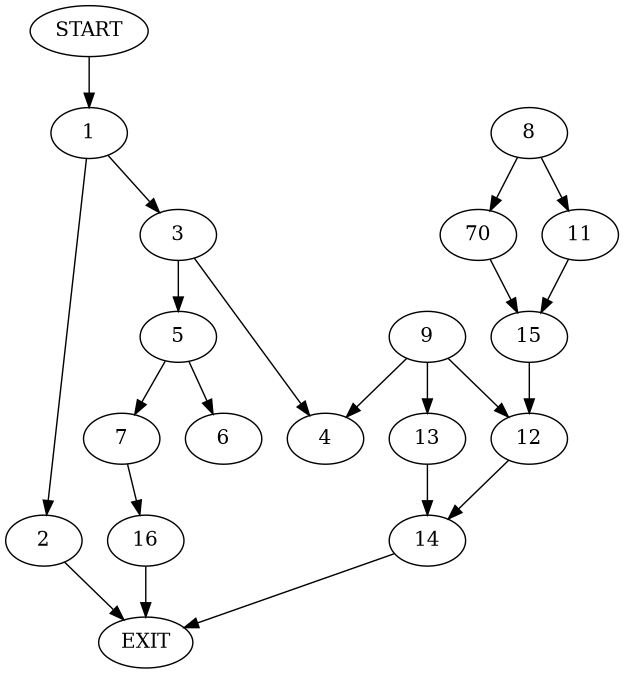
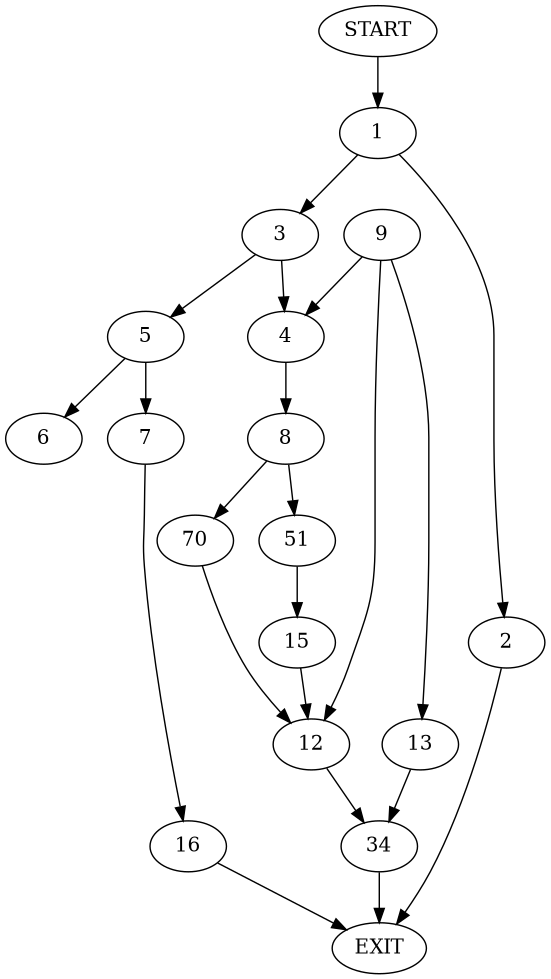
node "11": label "11" -> "51"
edge "70" -> "15": now "70" -> "12"
edge "4" -> "8": added
node "14": label "14" -> "34"
